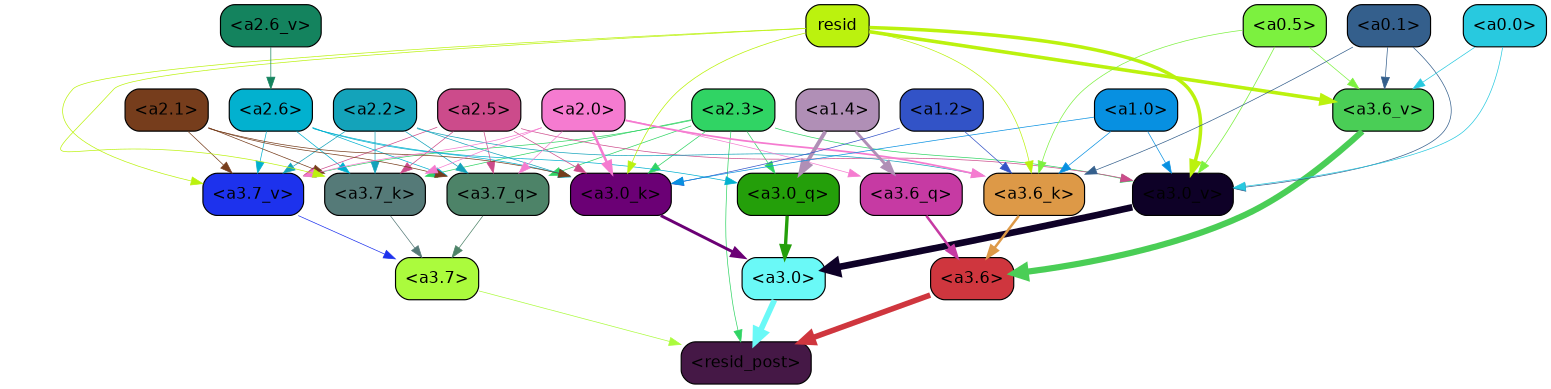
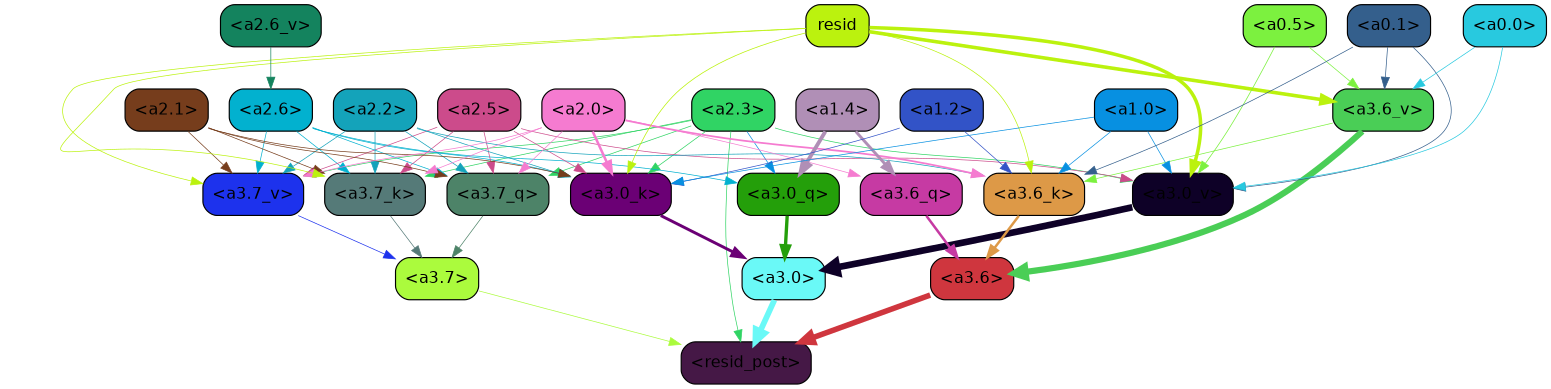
edge "<a0.5>" -> "<a3.6_k>": now "<a3.6_v>" -> "<a3.6_k>"
edge "<a2.3>" -> "<a3.0_q>": color #30d464 -> #0790e1
